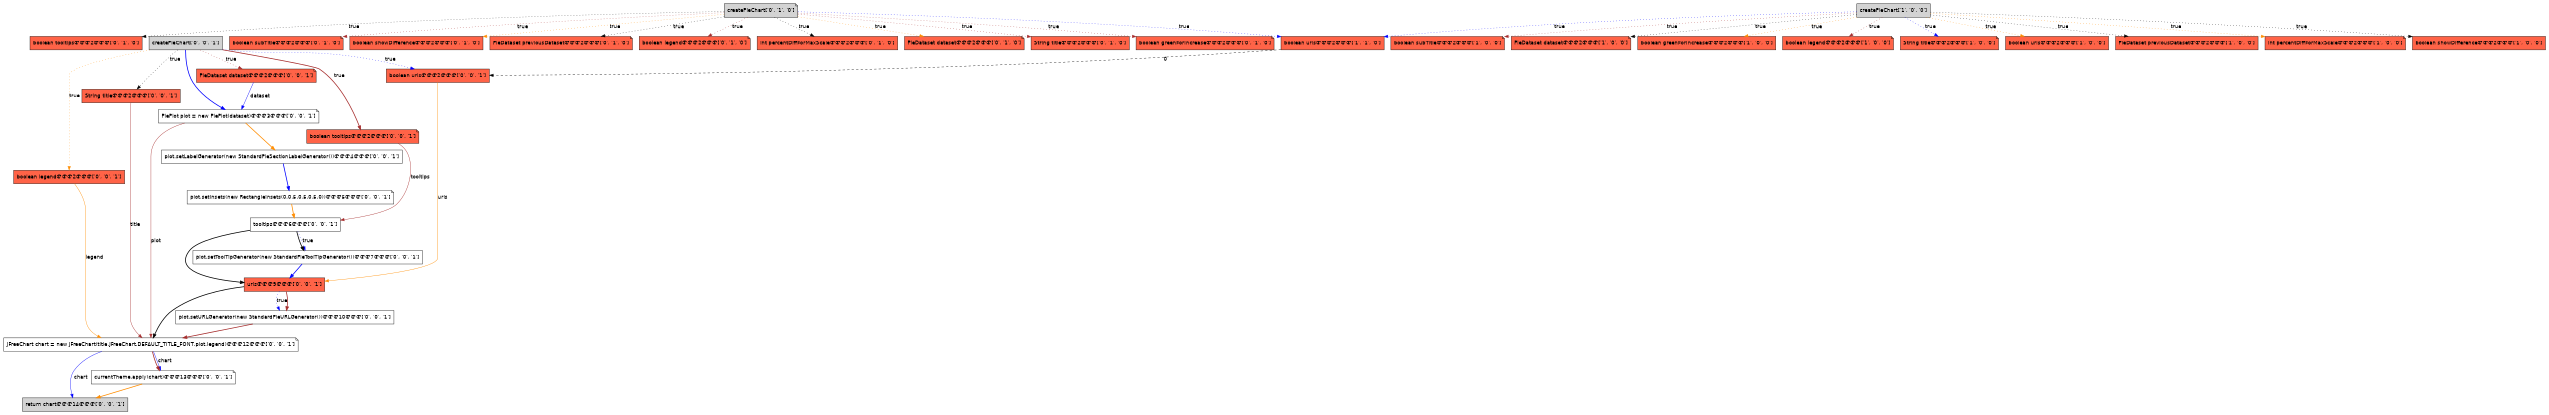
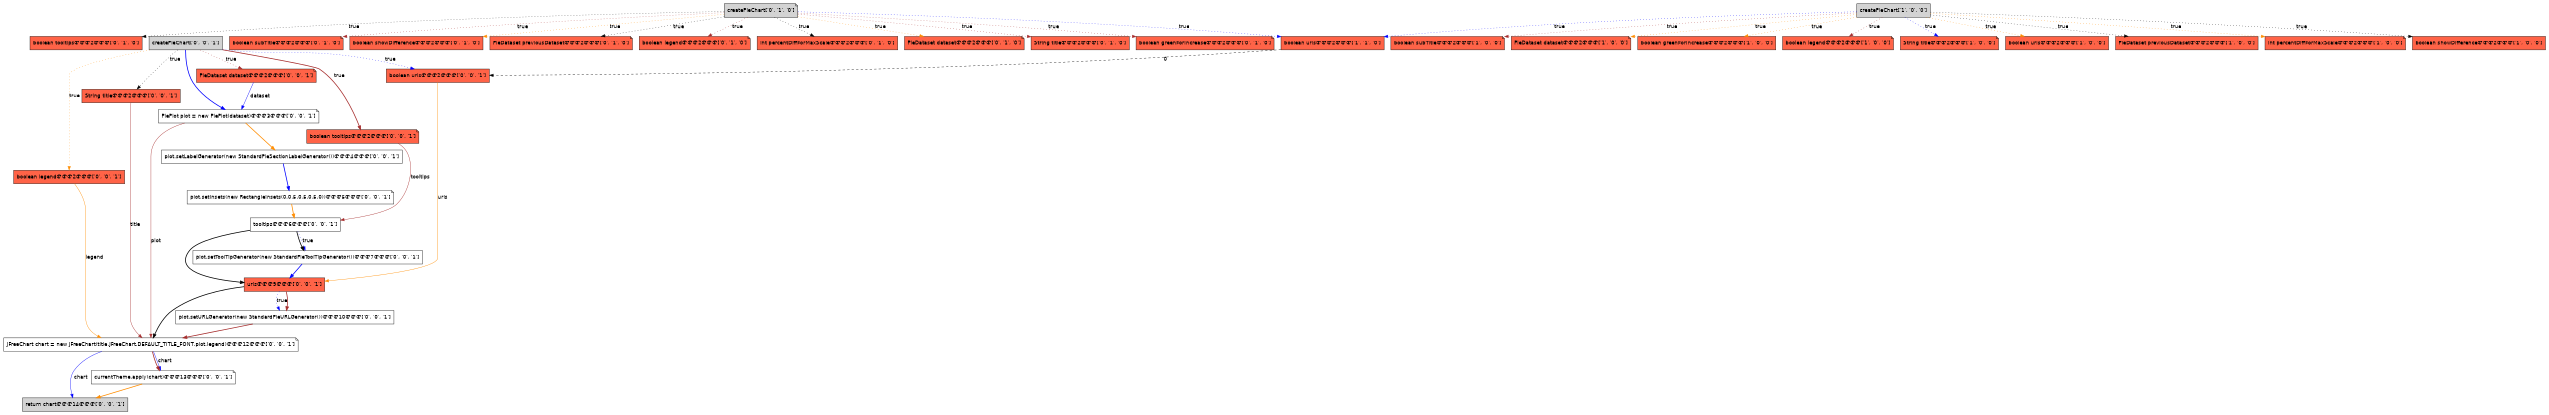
edge "createPieChart['1', '0', '0']" -> "PieDataset dataset@@@2@@@['1', '0', '0']": color black -> darkorange
